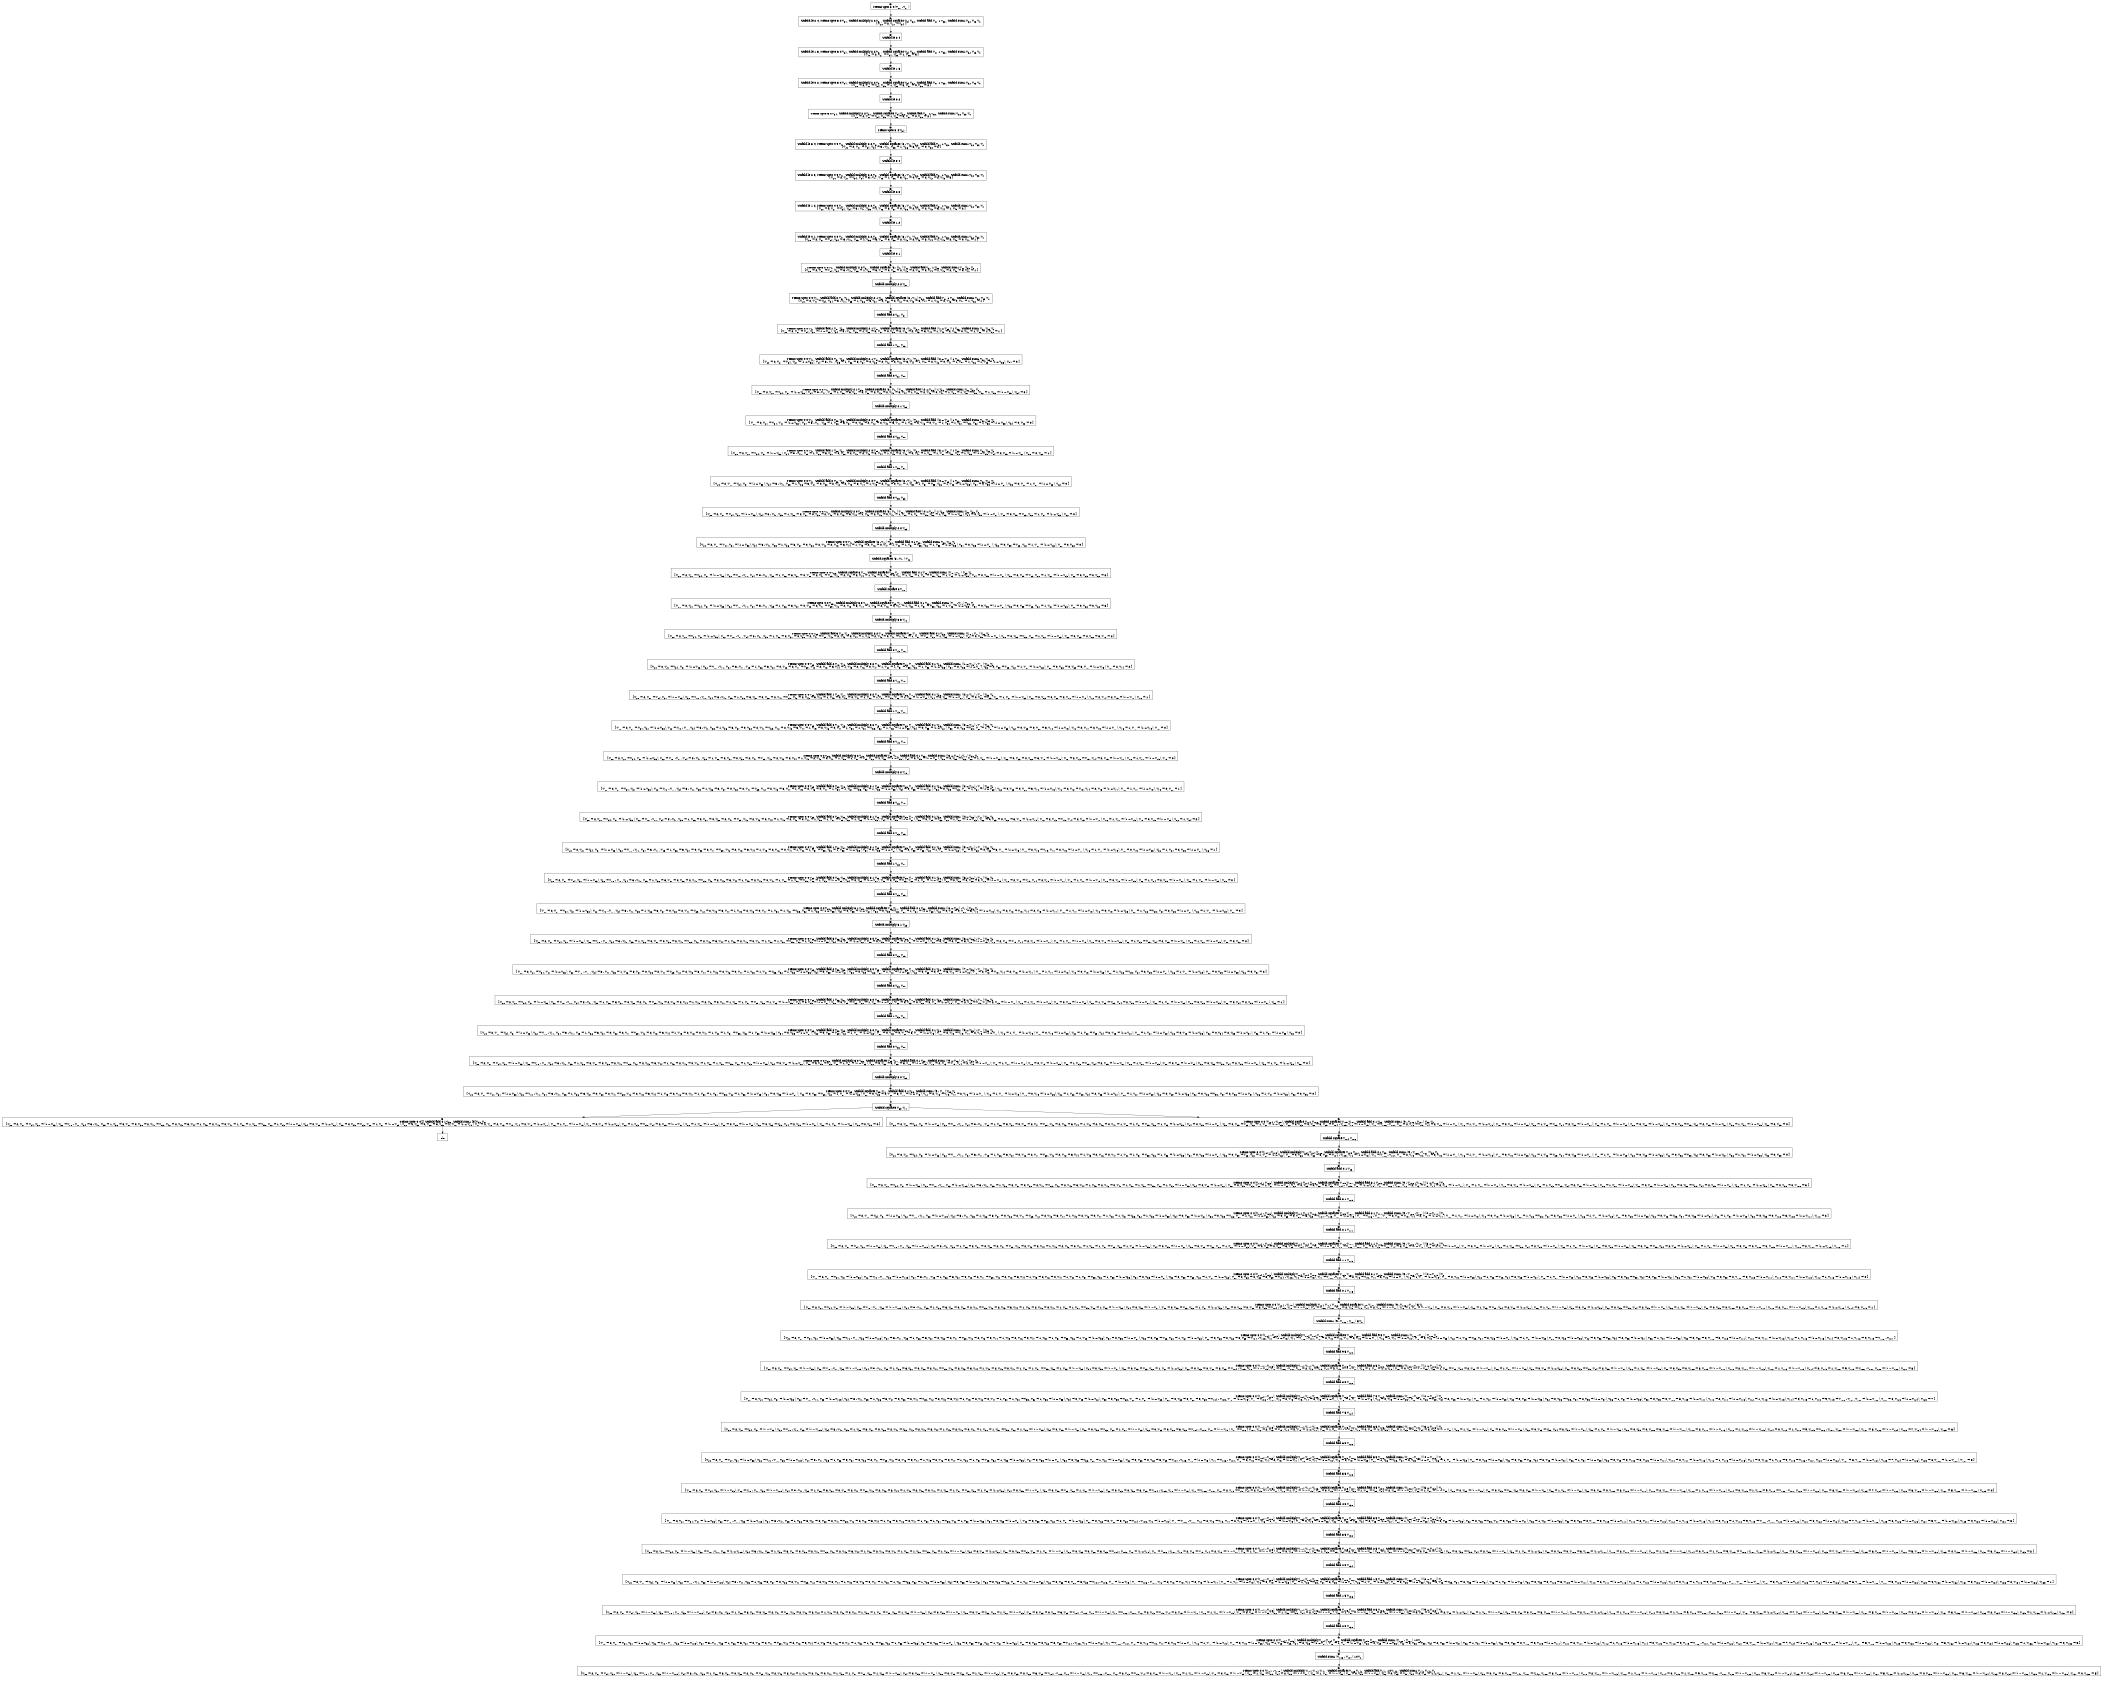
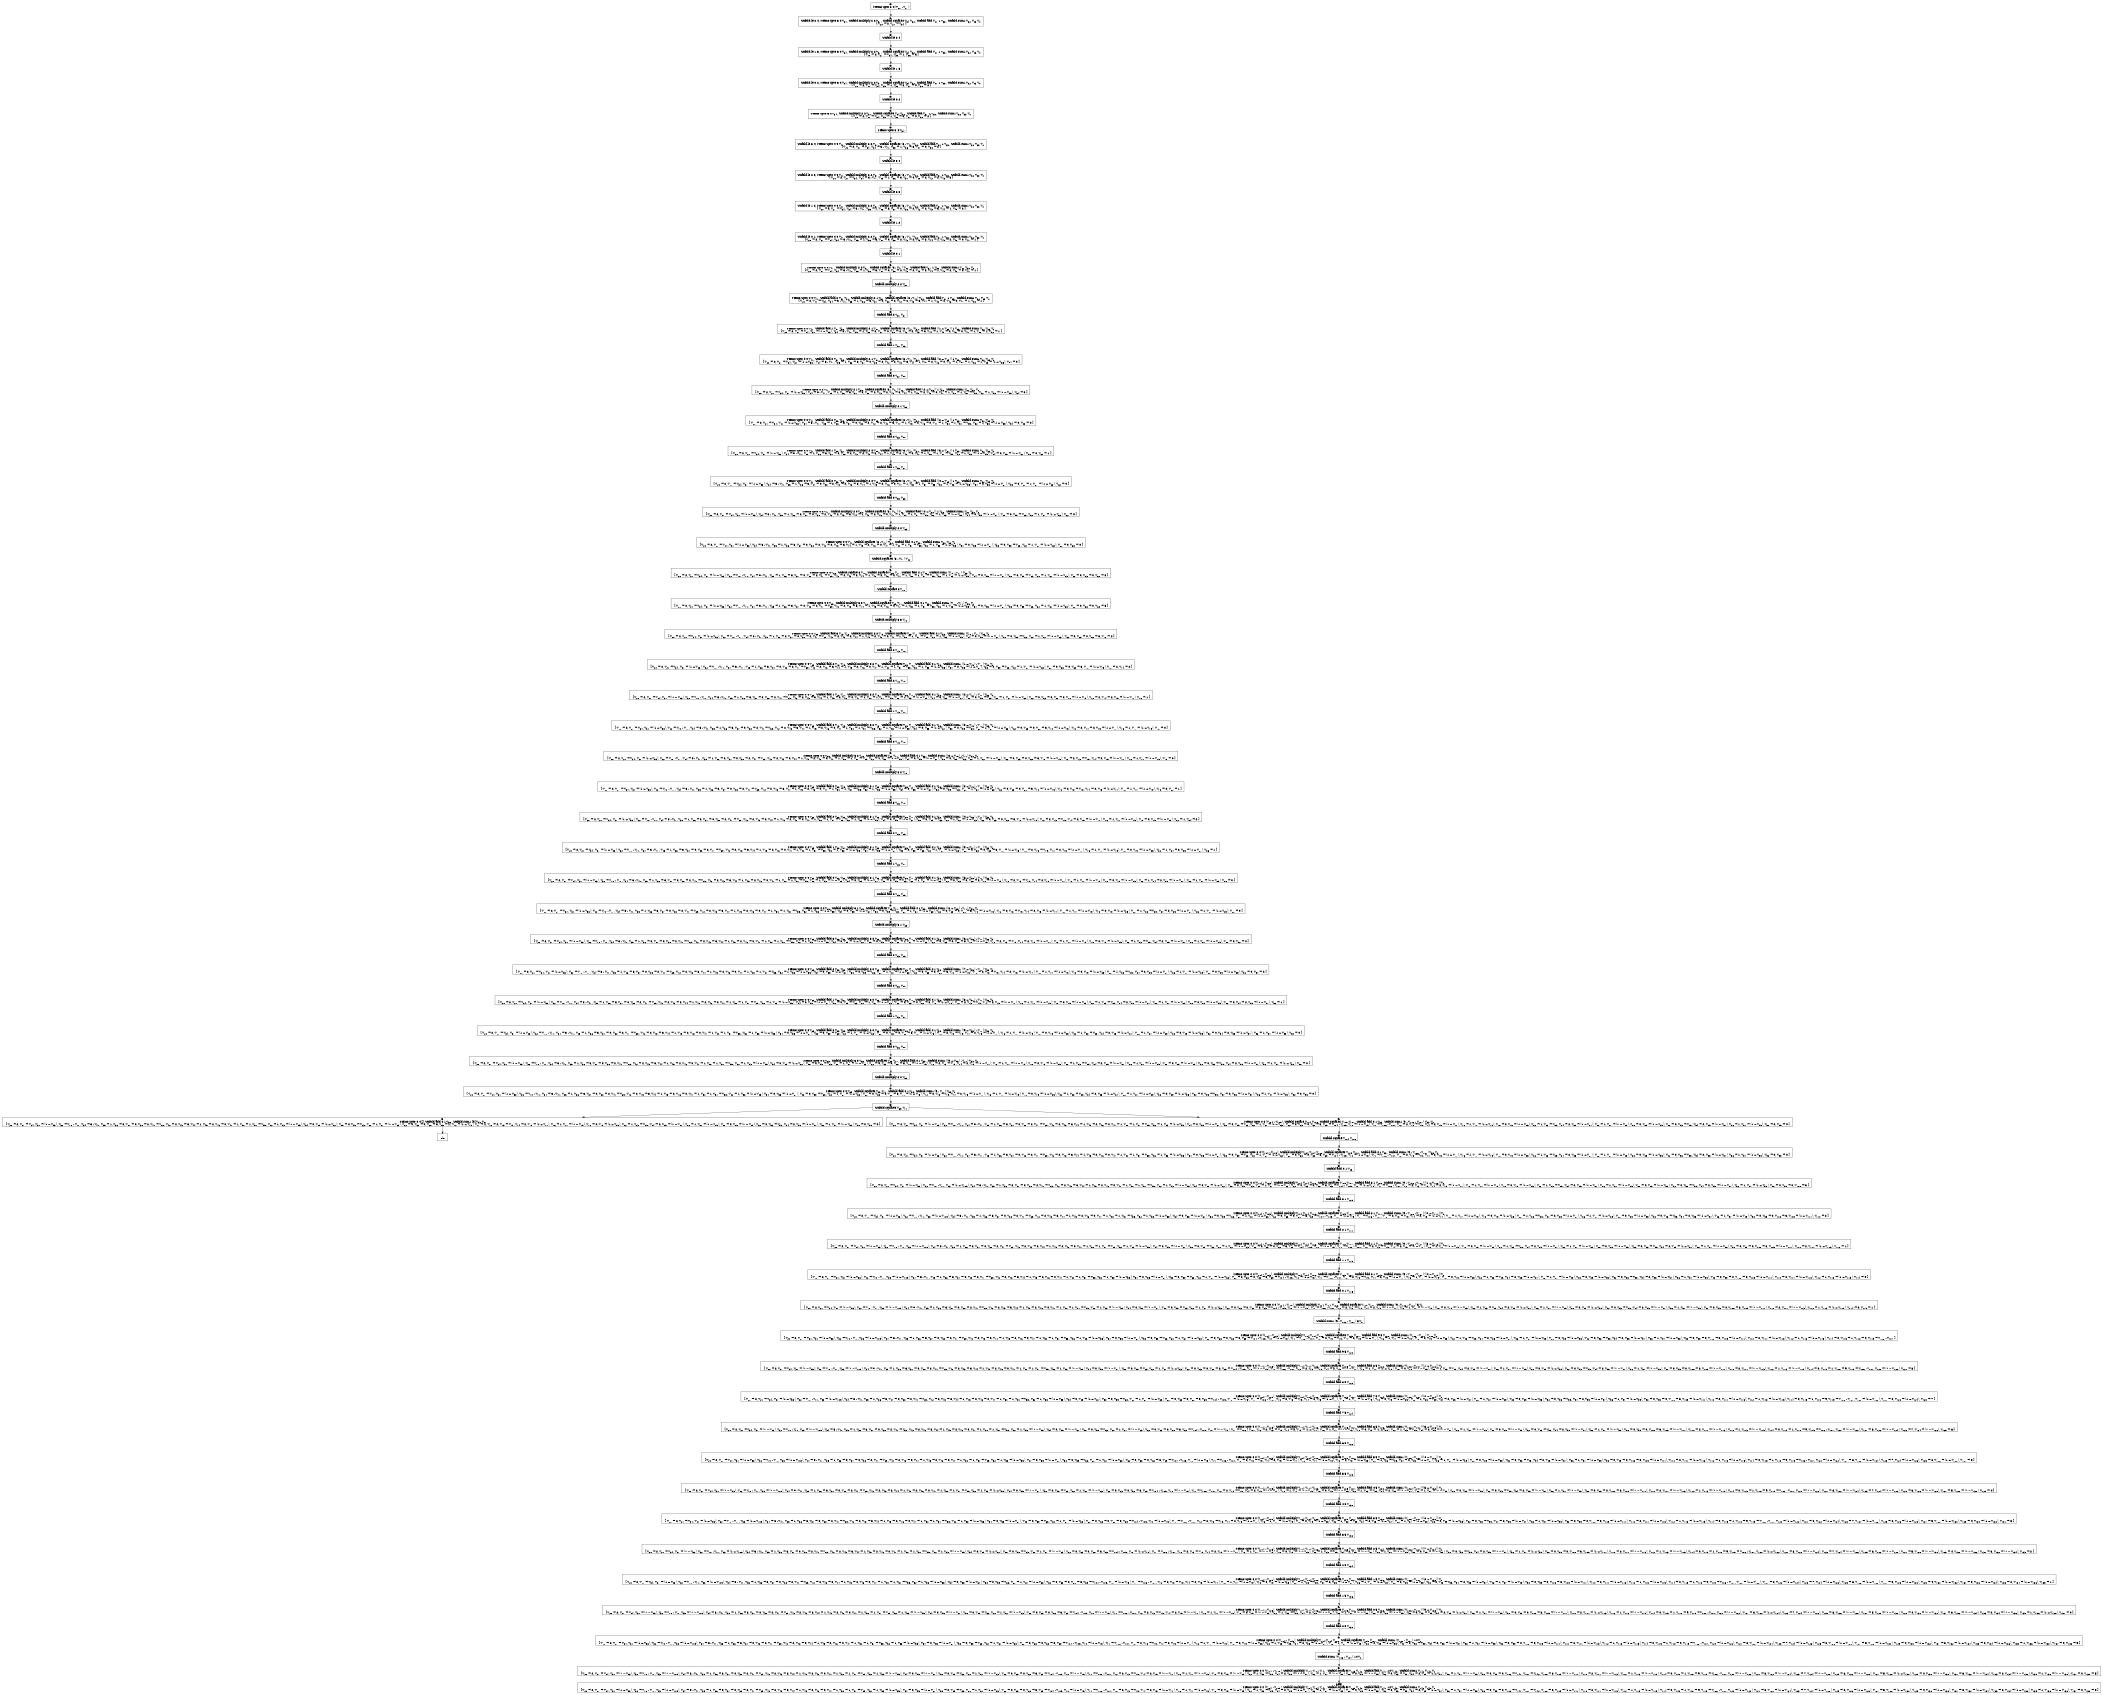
node "Leaf": added
